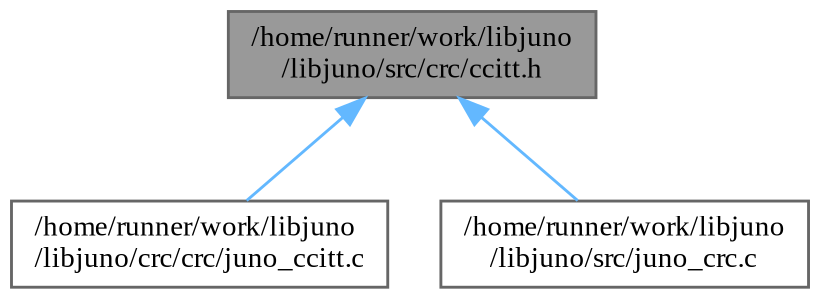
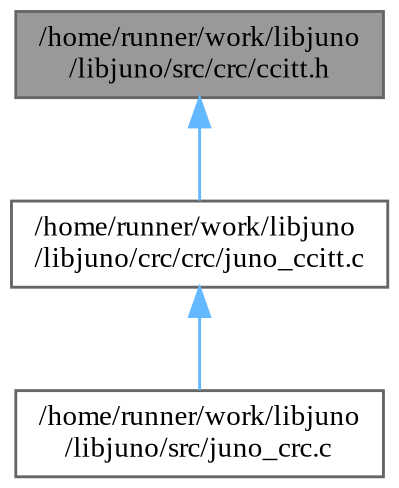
edge "/home/runner/work/libjuno /libjuno/src/juno_crc.c" -> "/home/runner/work/libjuno /libjuno/src/crc/ccitt.h": now "/home/runner/work/libjuno /libjuno/src/juno_crc.c" -> "/home/runner/work/libjuno /libjuno/crc/crc/juno_ccitt.c"
